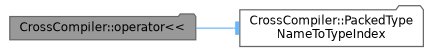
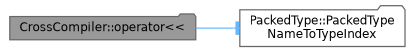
node "CrossCompiler::PackedType NameToTypeIndex": label "CrossCompiler::PackedType NameToTypeIndex" -> "PackedType::PackedType NameToTypeIndex"
